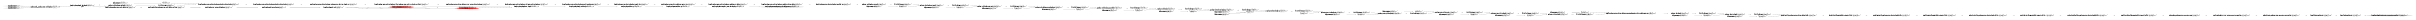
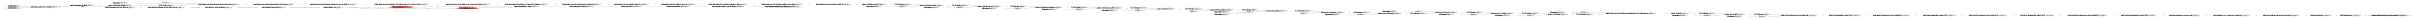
node "IllegalArgumentException e@@@55@@@['0', '0', '1']": removed
